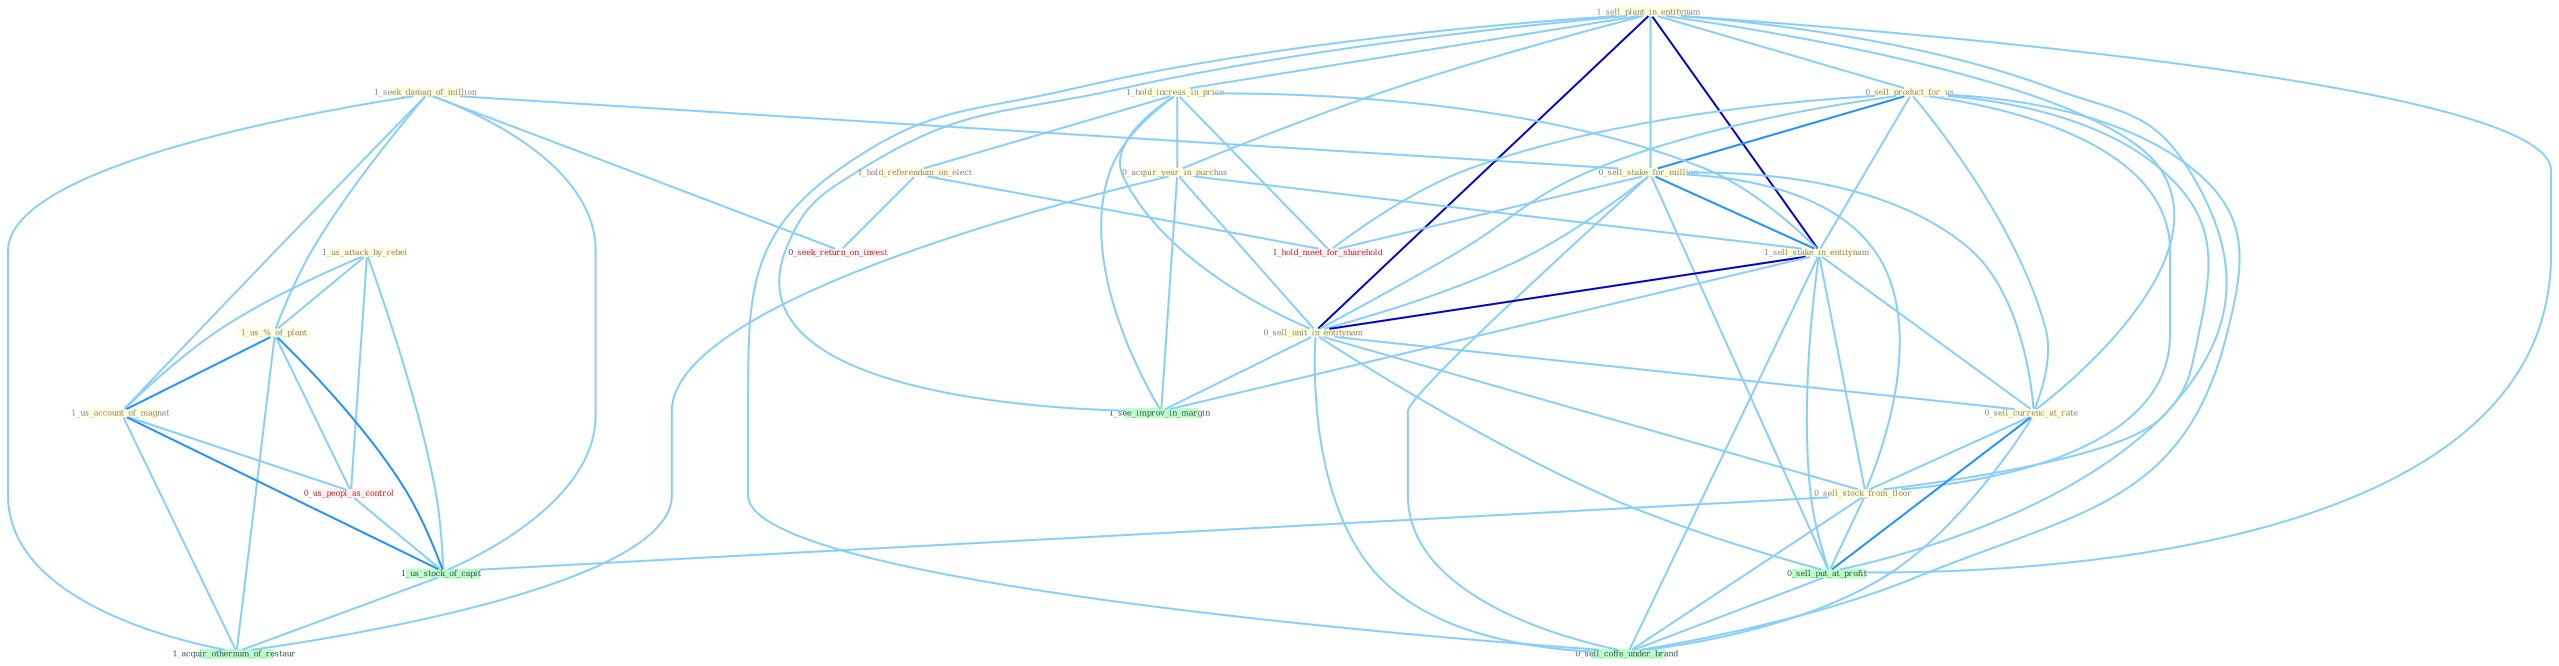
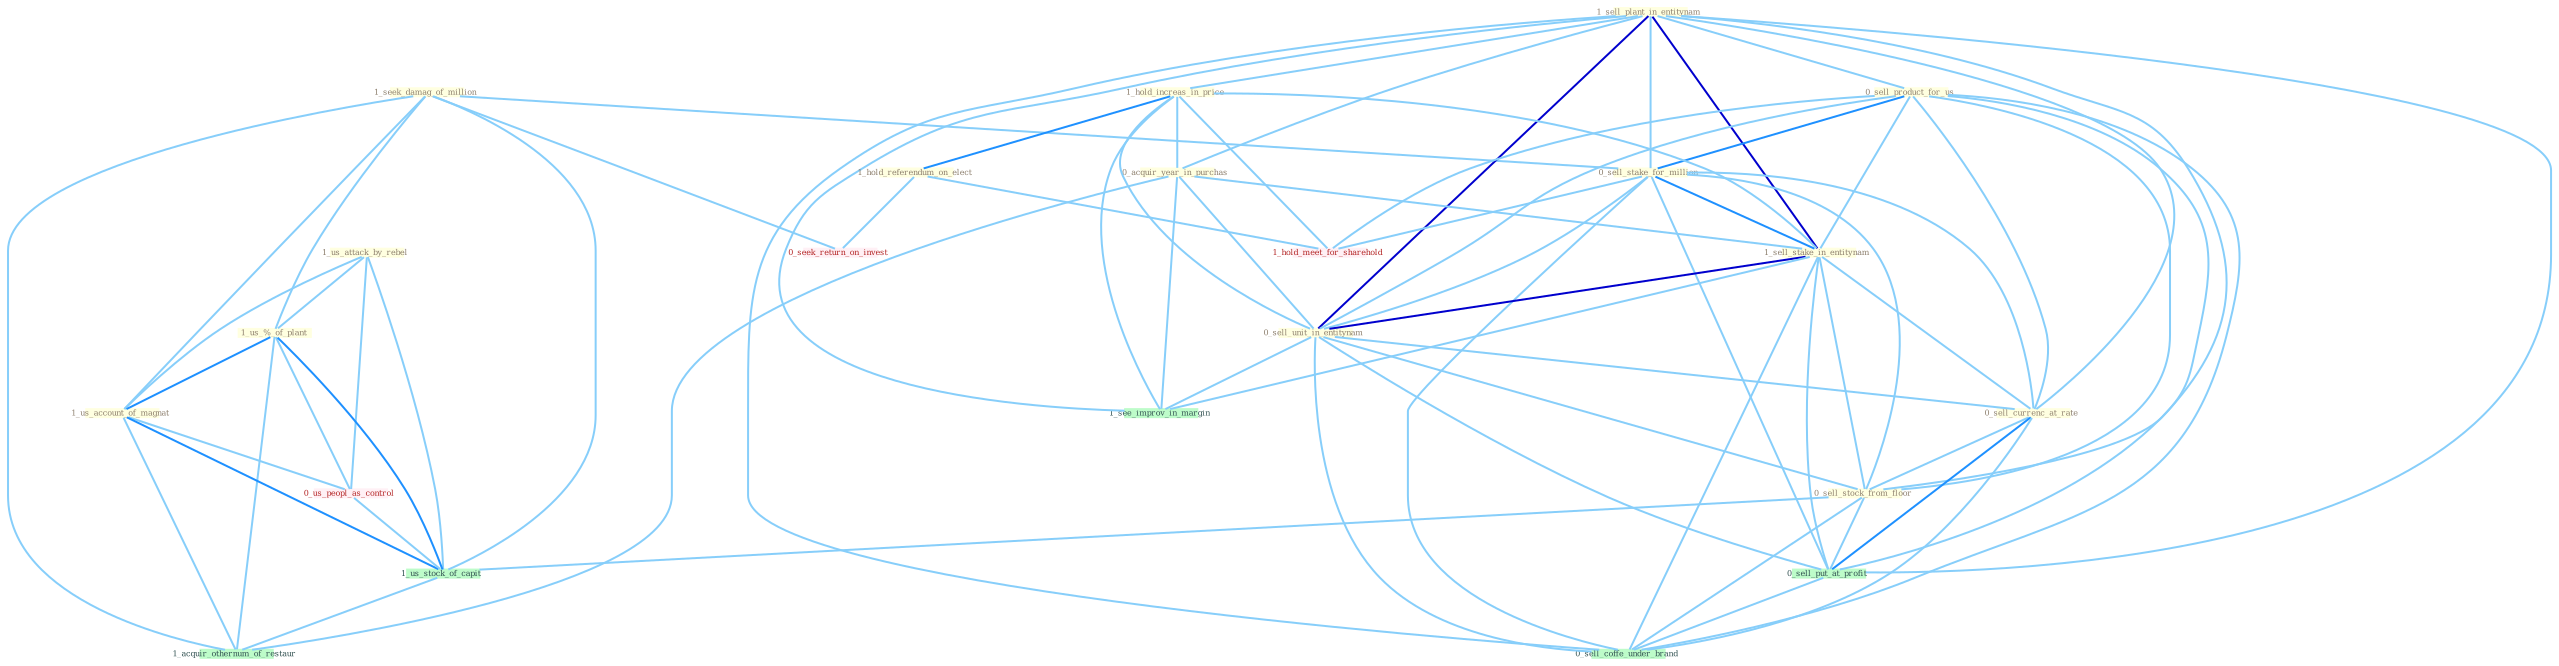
edge "1_hold_increas_in_price" -- "1_hold_referendum_on_elect": color #87cefa -> #1e90ff
